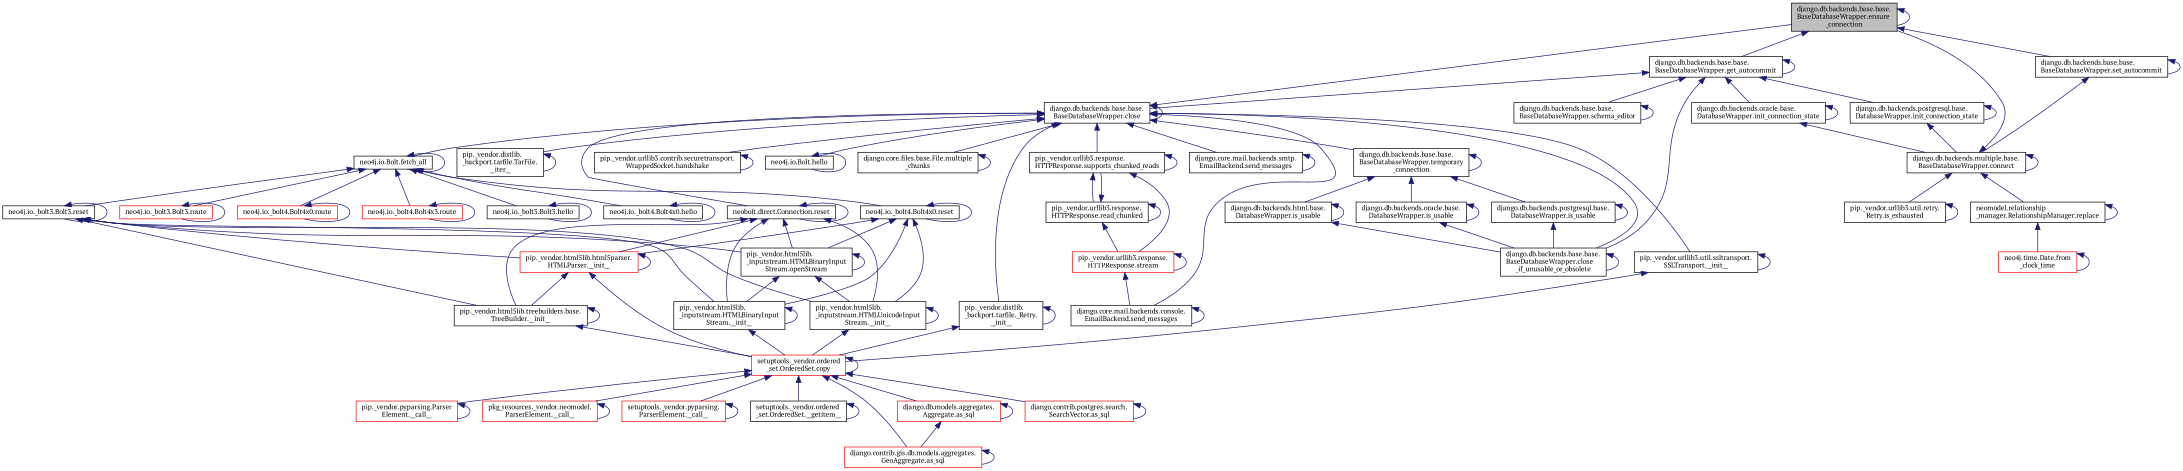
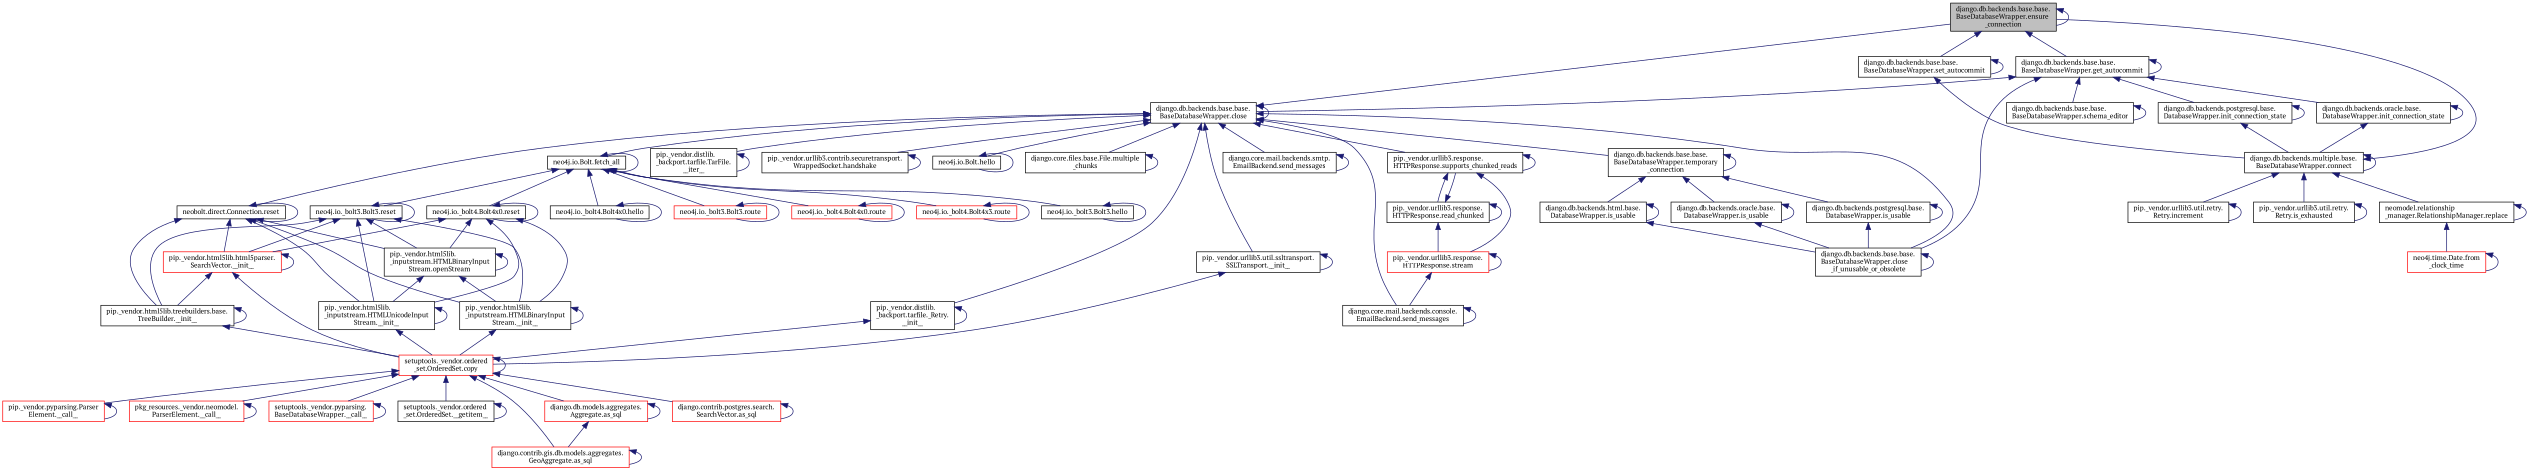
node "pip._vendor.urllib3.util.retry. Retry.increment": added
node "pip._vendor.html5lib.html5parser. HTMLParser.__init__": label "pip._vendor.html5lib.html5parser. HTMLParser.__init__" -> "pip._vendor.html5lib.html5parser. SearchVector.__init__"
node "setuptools._vendor.pyparsing. ParserElement.__call__": label "setuptools._vendor.pyparsing. ParserElement.__call__" -> "setuptools._vendor.pyparsing. BaseDatabaseWrapper.__call__"
